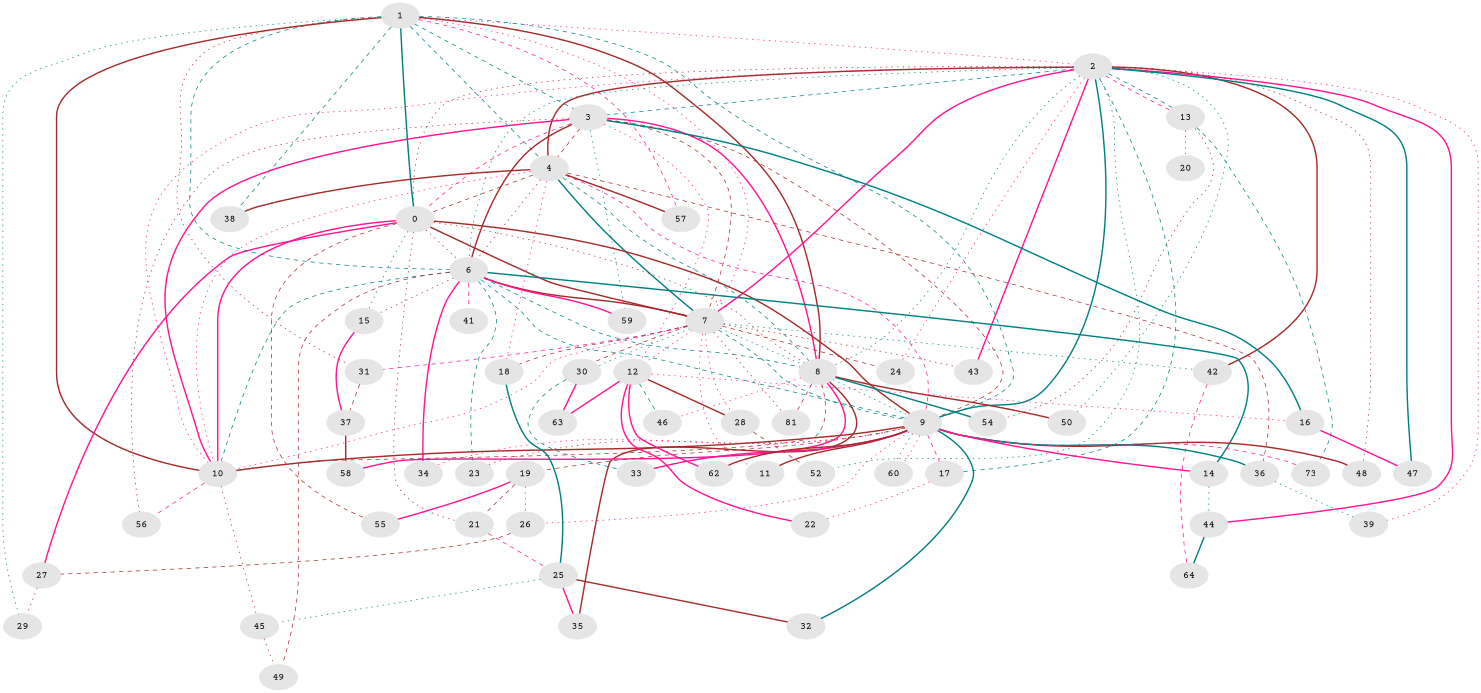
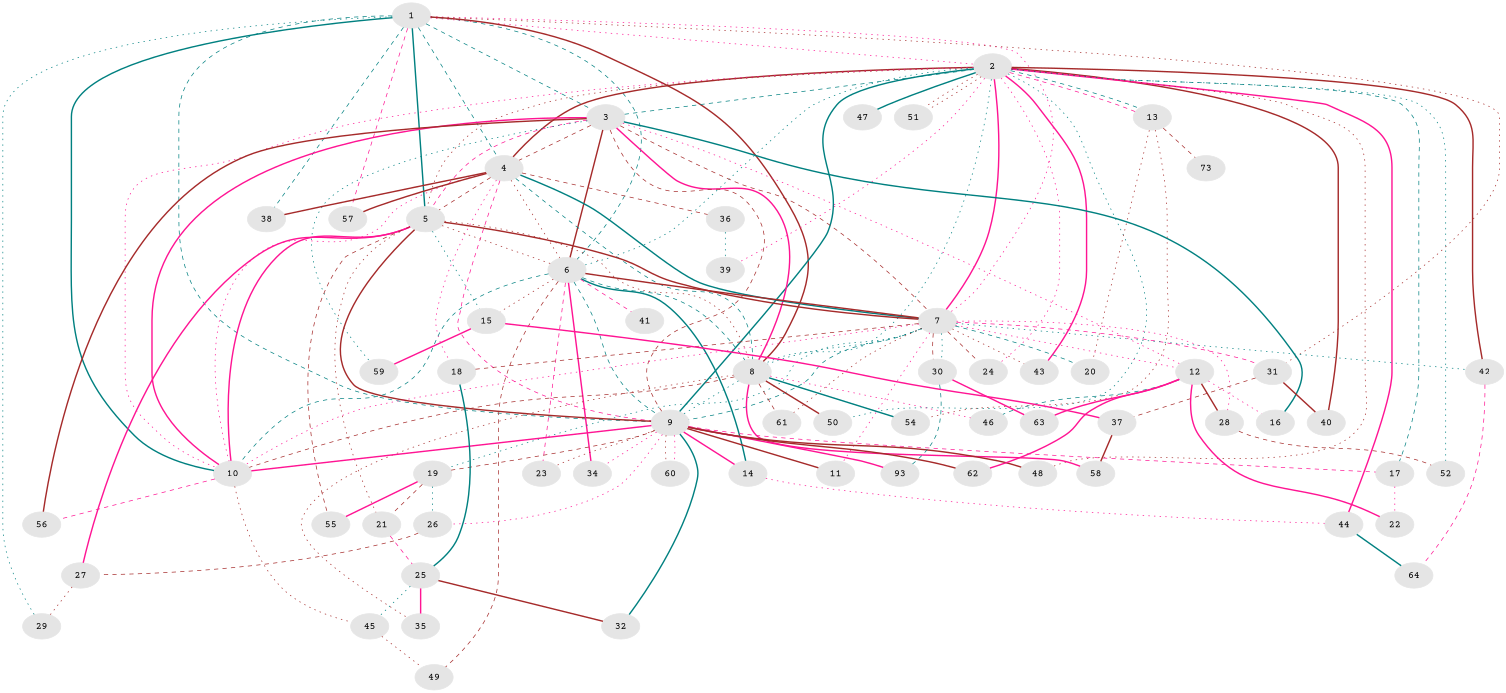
node "51": added
edge "1" -- "10": color brown -> teal
edge "3" -- "56": style dotted -> bold
node "0": label "0" -> "5"
edge "13" -- "73": color teal -> brown
edge "6" -- "59": now "15" -- "59"
edge "7" -- "20": added
edge "6" -- "23": color teal -> deeppink
edge "7" -- "19": added
node "81": label "81" -> "61"
node "40": added
edge "9" -- "36": removed
edge "9" -- "73": removed
edge "16" -- "47": removed
edge "9" -- "10": color brown -> deeppink
node "33": label "33" -> "93"
edge "8" -- "35": style bold -> dotted
edge "14" -- "44": color teal -> deeppink
